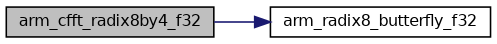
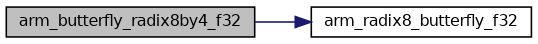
node "arm_cfft_radix8by4_f32": label "arm_cfft_radix8by4_f32" -> "arm_butterfly_radix8by4_f32"
